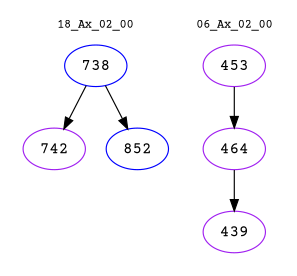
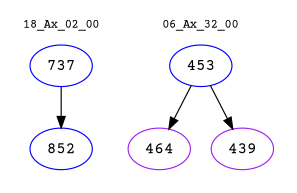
cluster "06_Ax_02_00": label "06_Ax_02_00" -> "06_Ax_32_00"
node "738": label "738" -> "737"
node "453": color purple -> blue
node "742": removed
edge "464" -> "439": now "453" -> "439"
